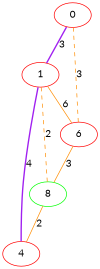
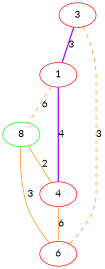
node "0": label "0" -> "3"
edge "1" -- "6": now "4" -- "6"
edge "1" -- "8": label "2" -> "6"
